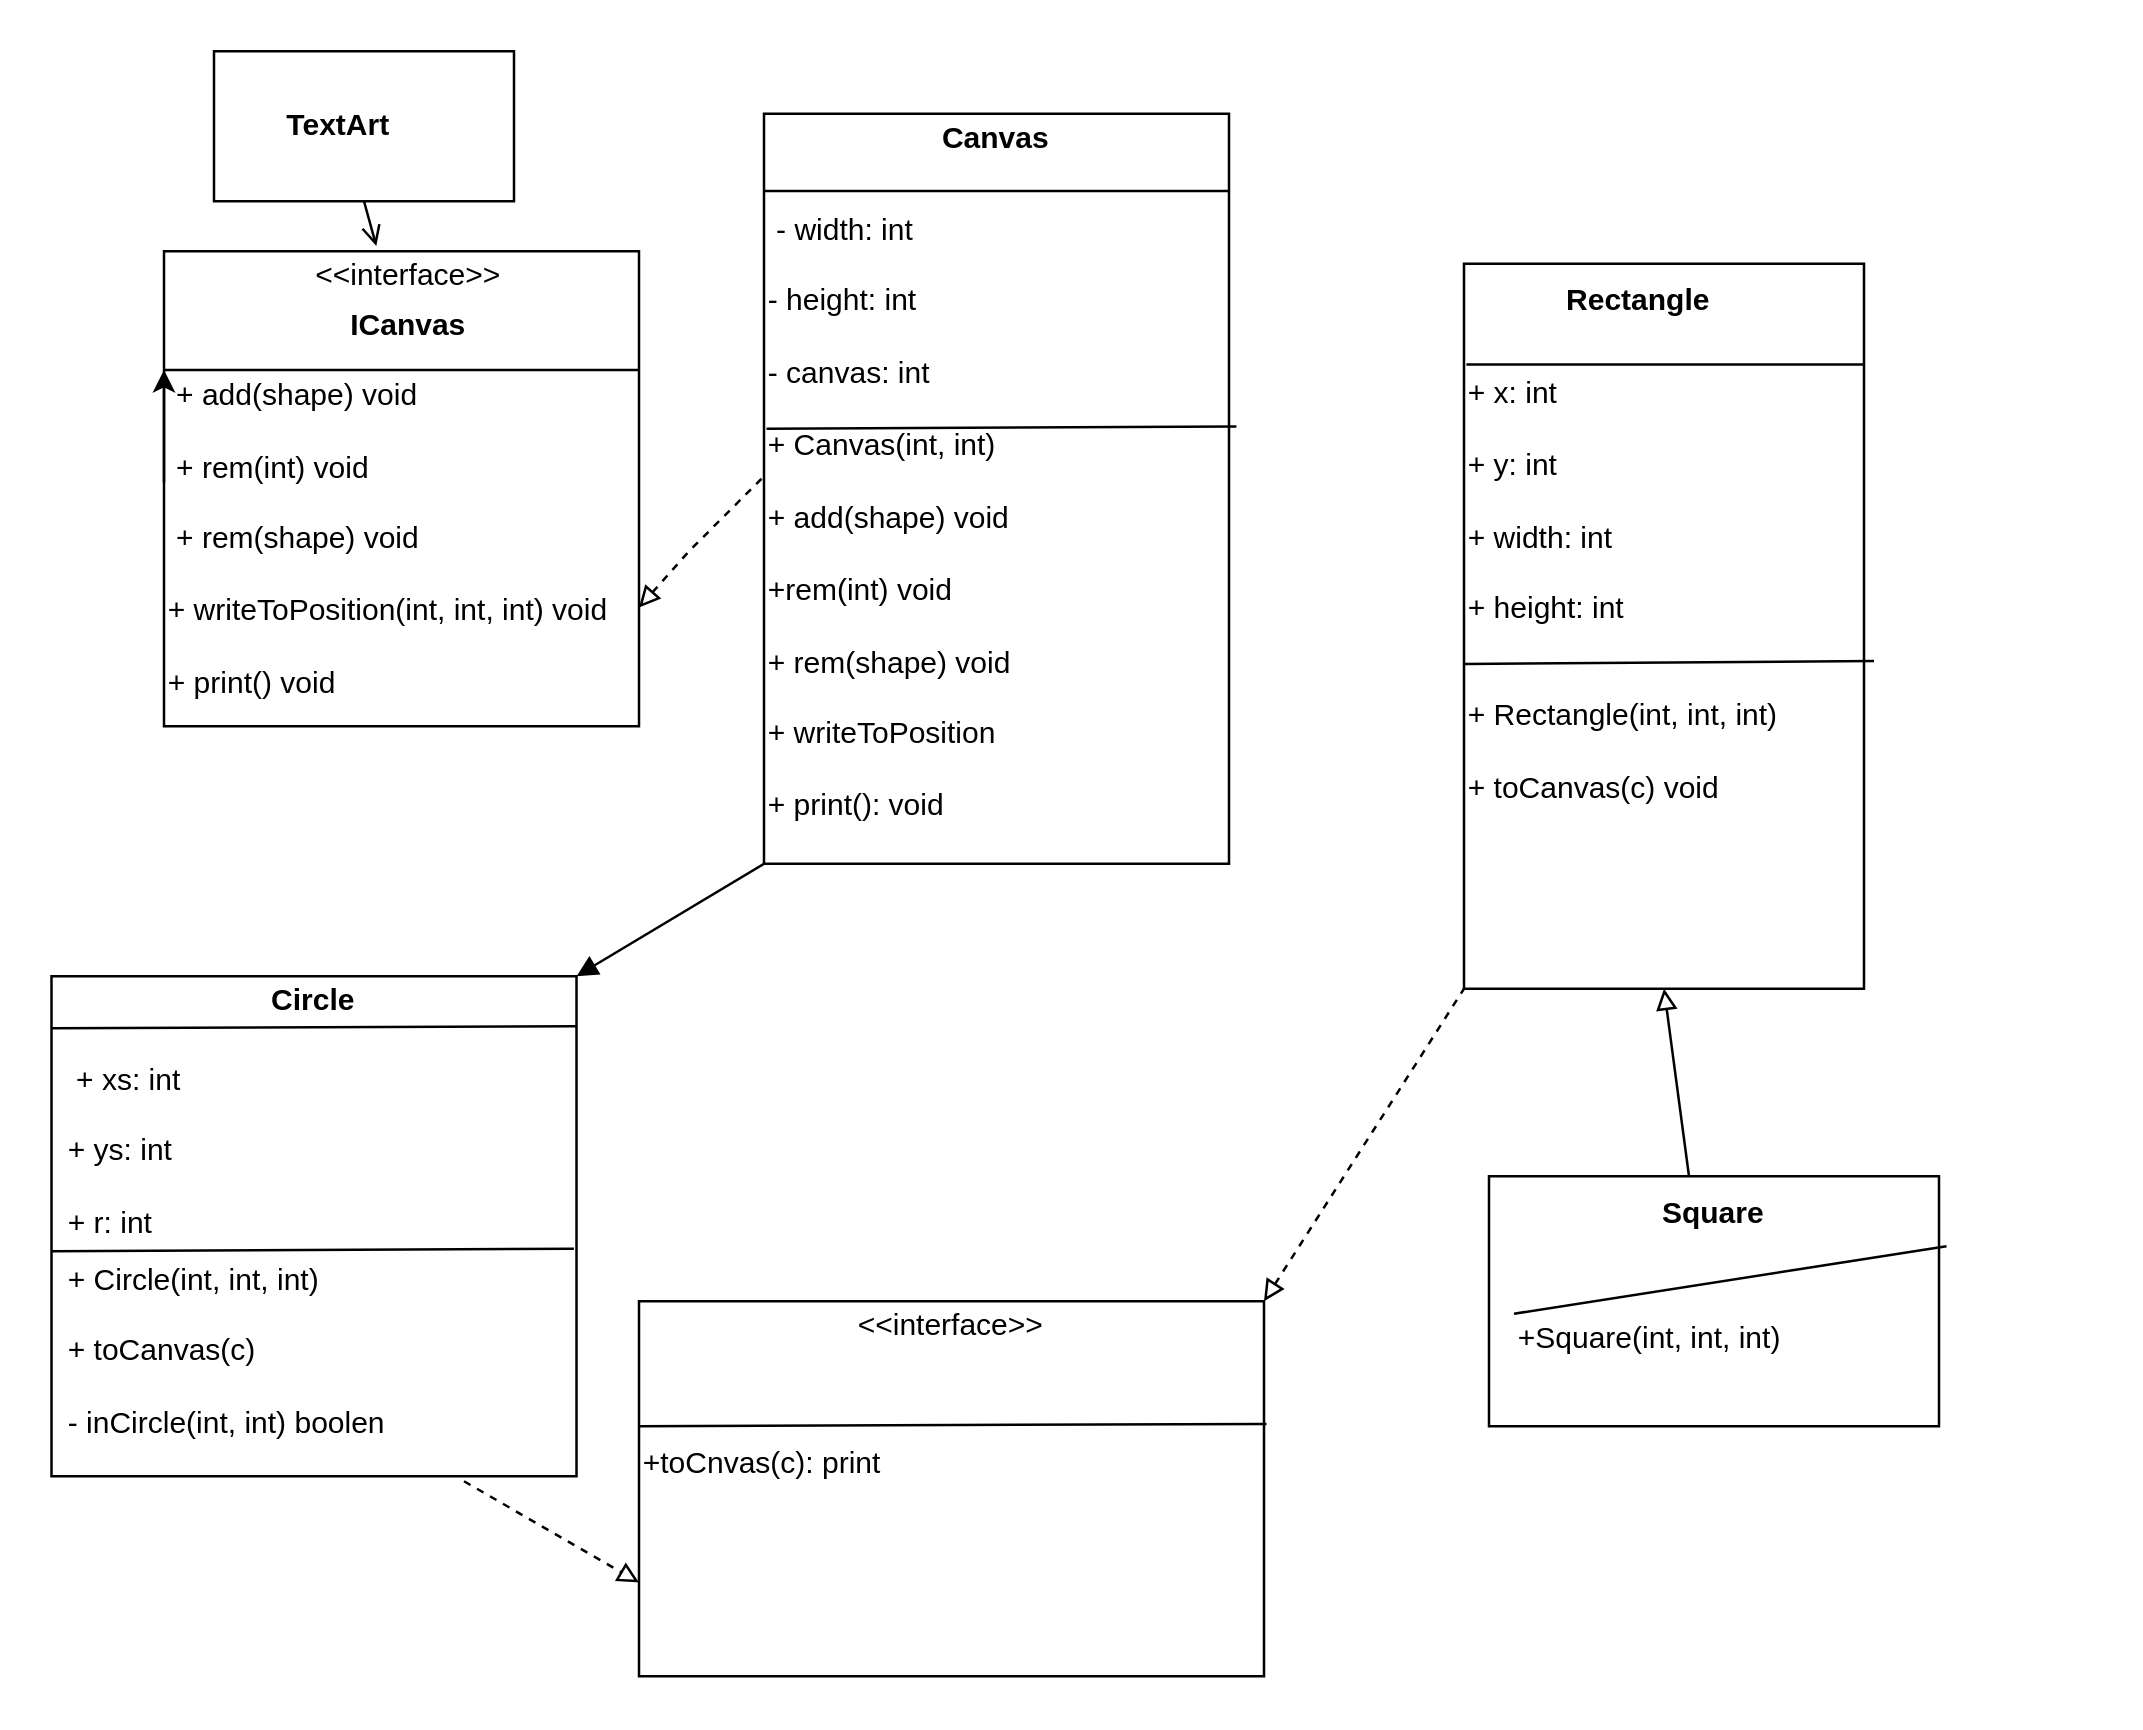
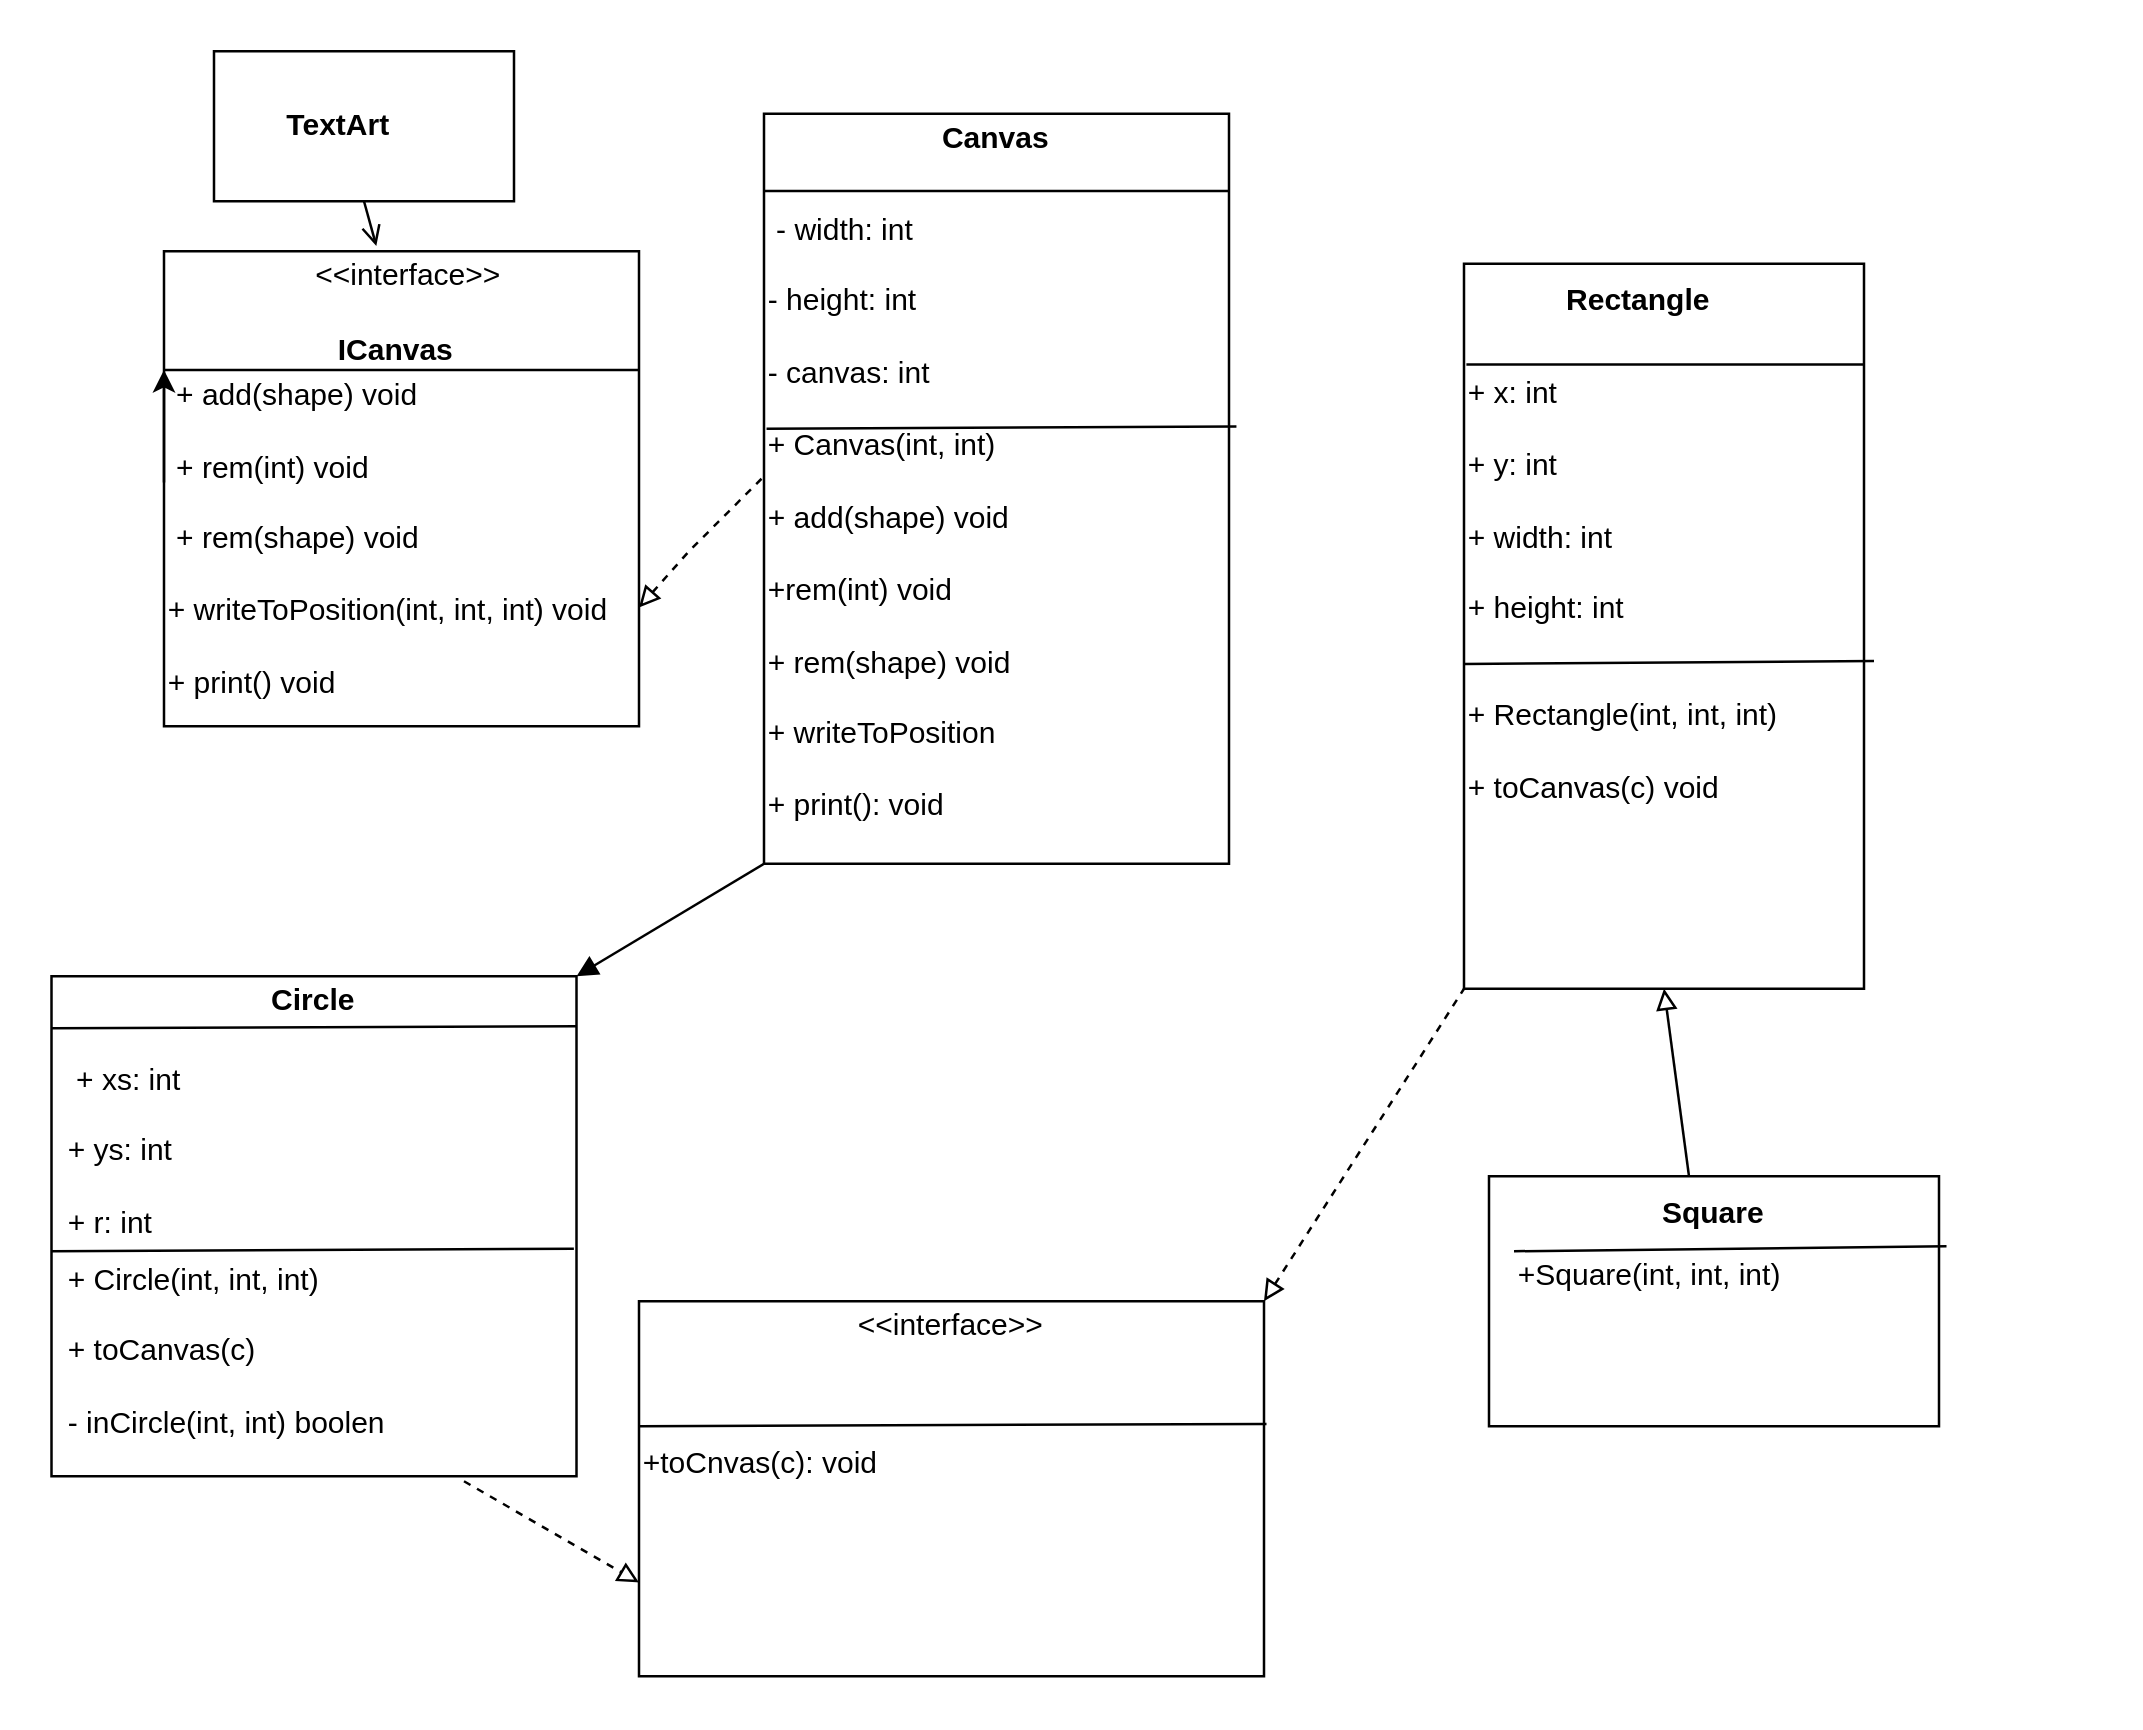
node "ICanvas": moved (409, 326) -> (396, 351)
node "+Square(int, int, int)": moved (1701, 1339) -> (1701, 1276)
node "+toCnvas(c): print": label "+toCnvas(c): print" -> "+toCnvas(c): void"
